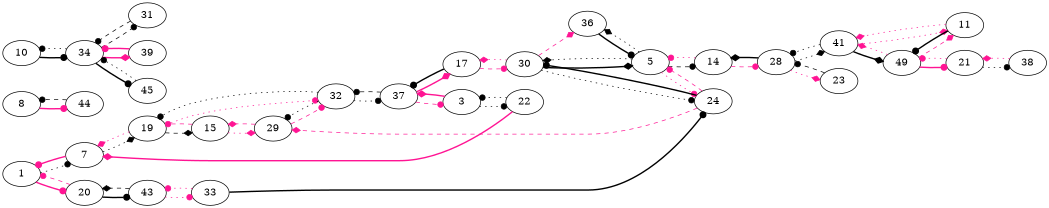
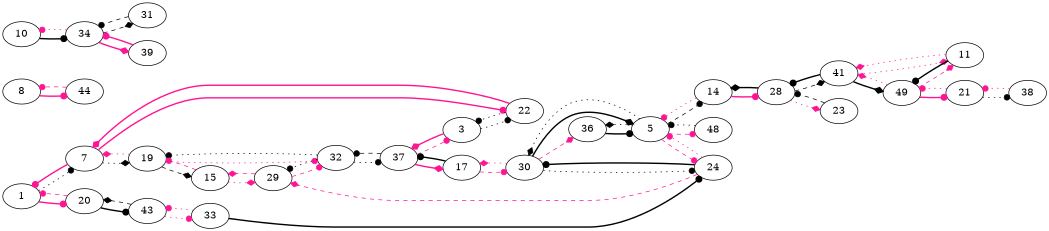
edge "34" -> "31": arrowhead dot -> diamond
edge "34" -> "10": color black -> deeppink
edge "41" -> "28": style dotted -> bold
edge "28" -> "41": style dotted -> dashed
edge "38" -> "21": arrowhead diamond -> dot
edge "14" -> "28": style dashed -> bold
edge "24" -> "5": style dashed -> dotted
edge "5" -> "24": style dotted -> dashed
node "45": removed
edge "7" -> "22": added
edge "44" -> "8": color black -> deeppink
node "48": added
